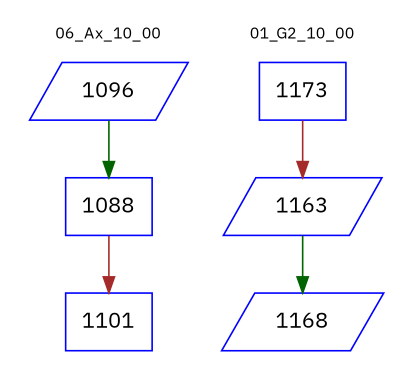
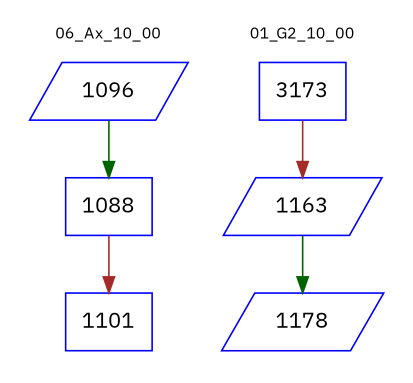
node "1173": label "1173" -> "3173"
node "1168": label "1168" -> "1178"
